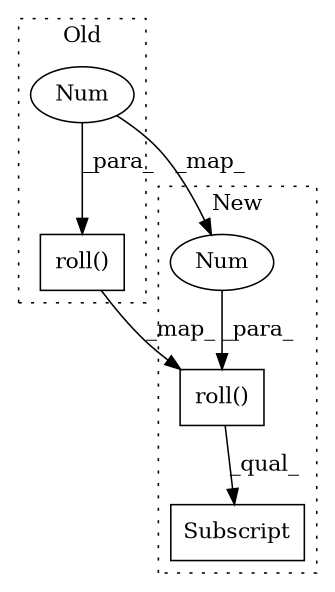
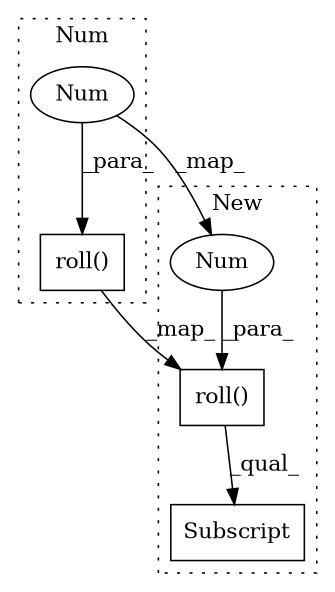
cluster "Old": label "Old" -> "Num"
